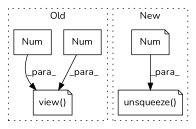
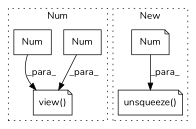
cluster "Old": label "Old" -> "Num"
